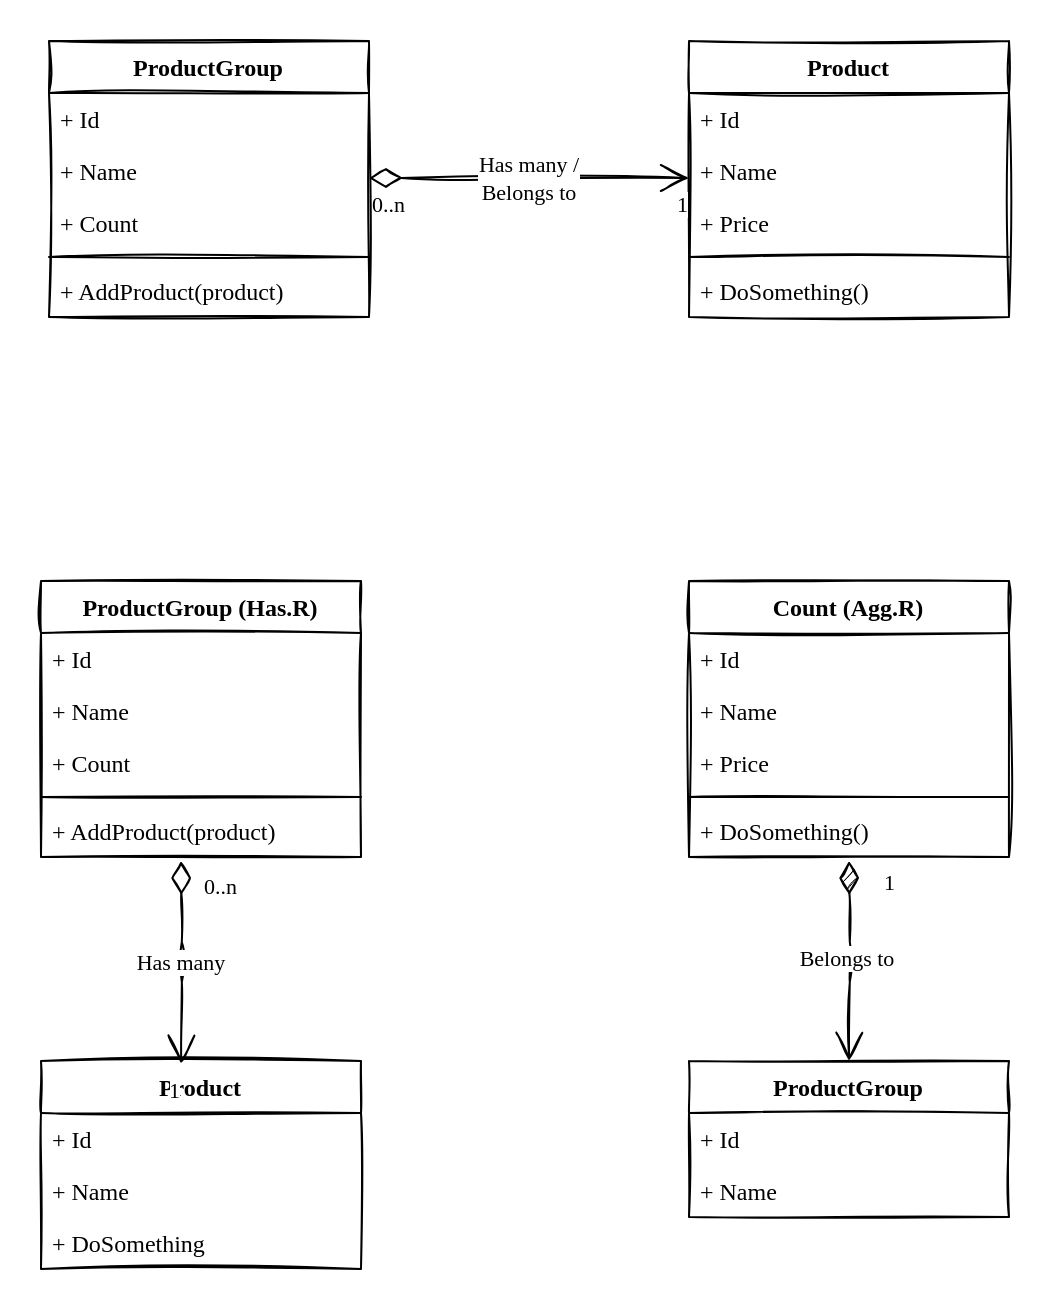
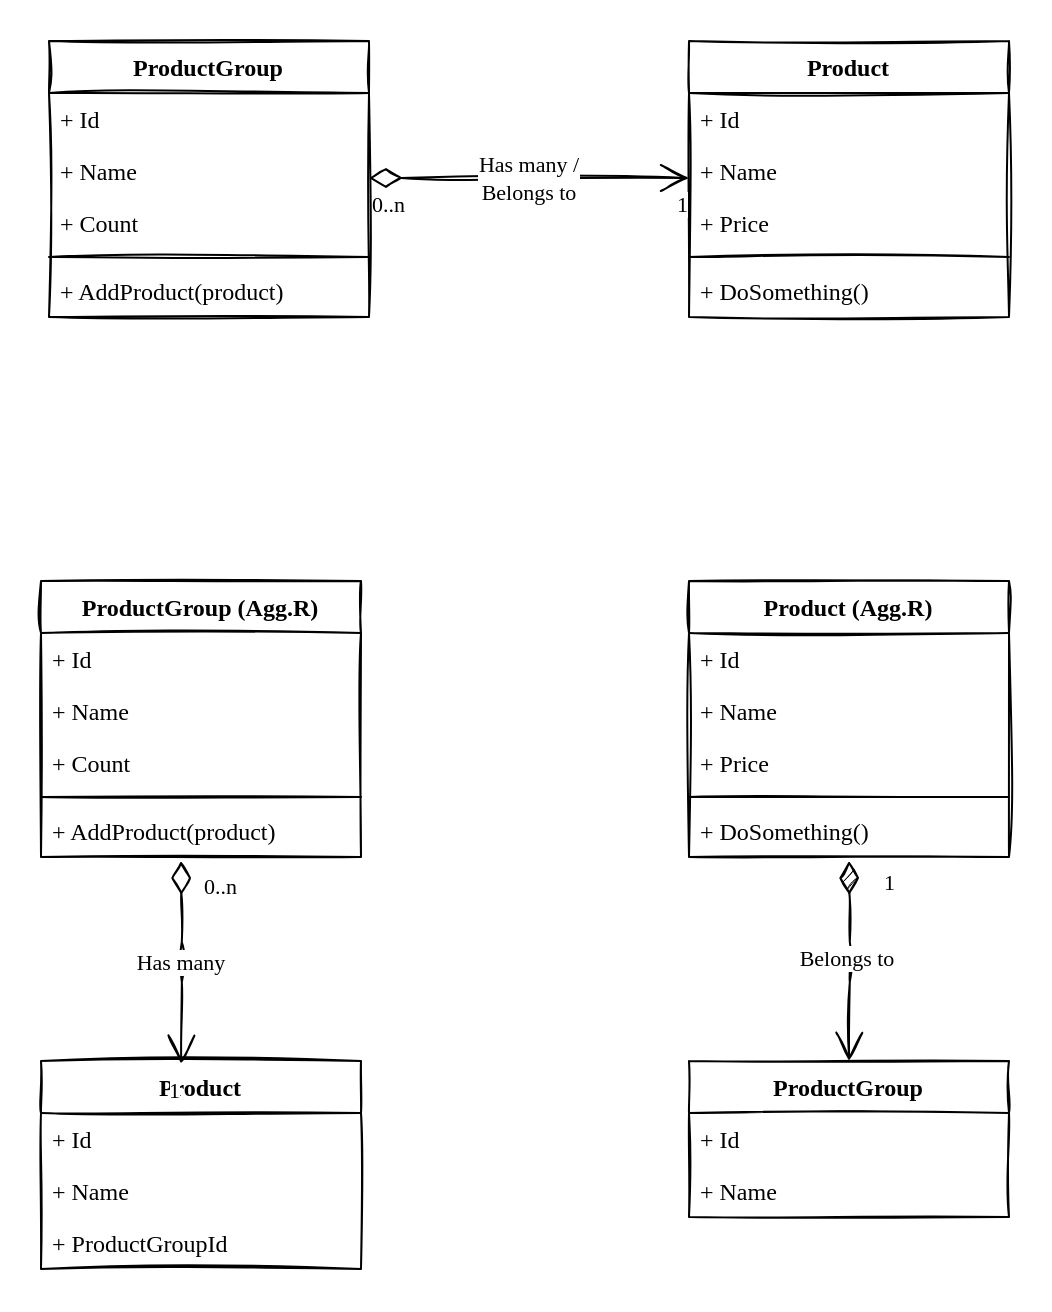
node "ProductGroup (Has.R)": label "ProductGroup (Has.R)" -> "ProductGroup (Agg.R)"
node "Count (Agg.R)": label "Count (Agg.R)" -> "Product (Agg.R)"
node "+ DoSomething": label "+ DoSomething" -> "+ ProductGroupId"
